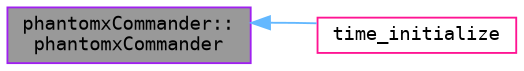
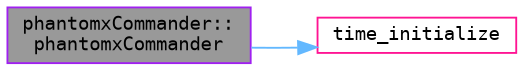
edge "time_initialize" -> "phantomxCommander:: phantomxCommander": reversed
